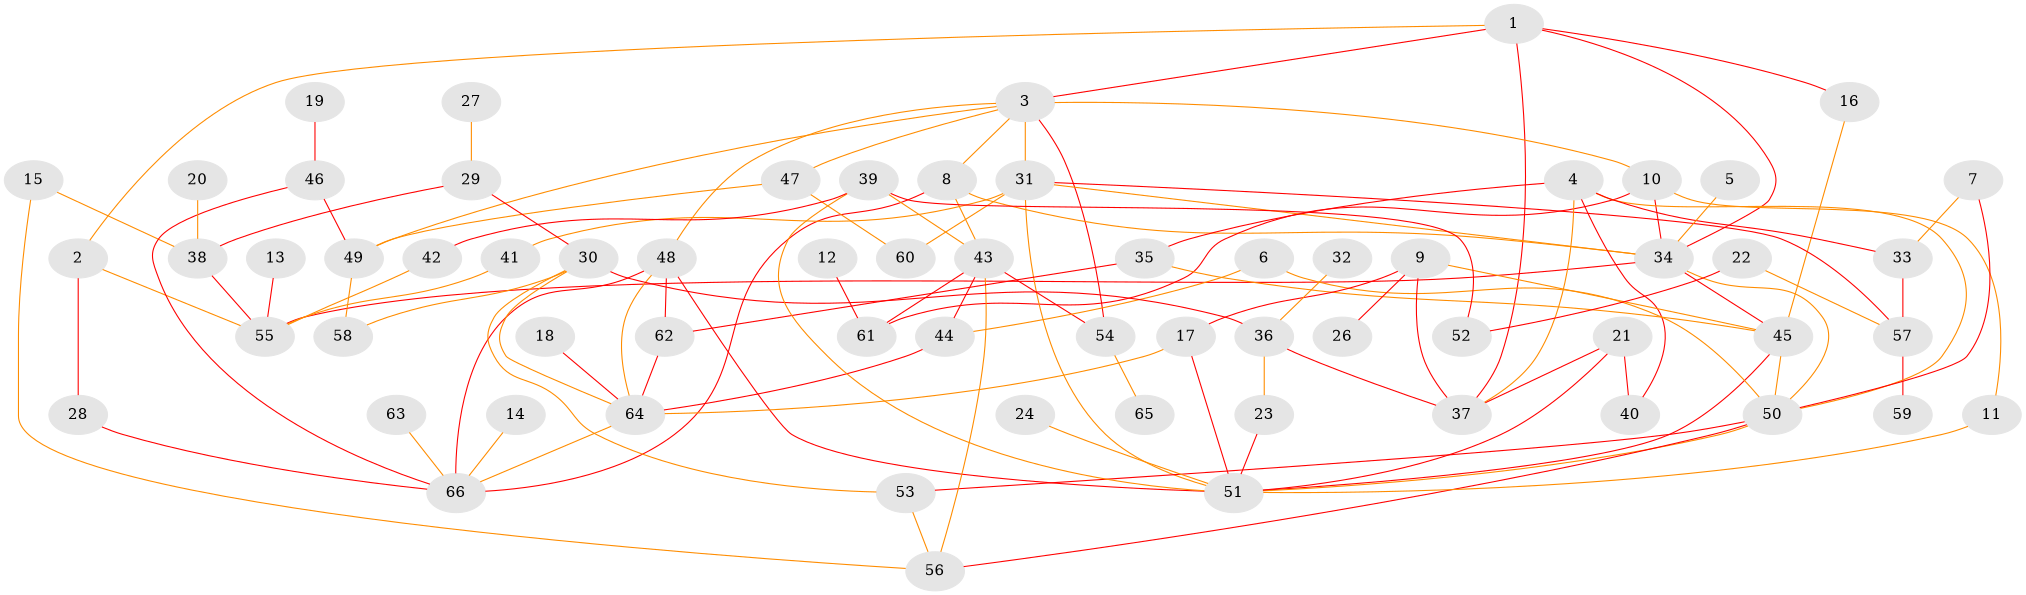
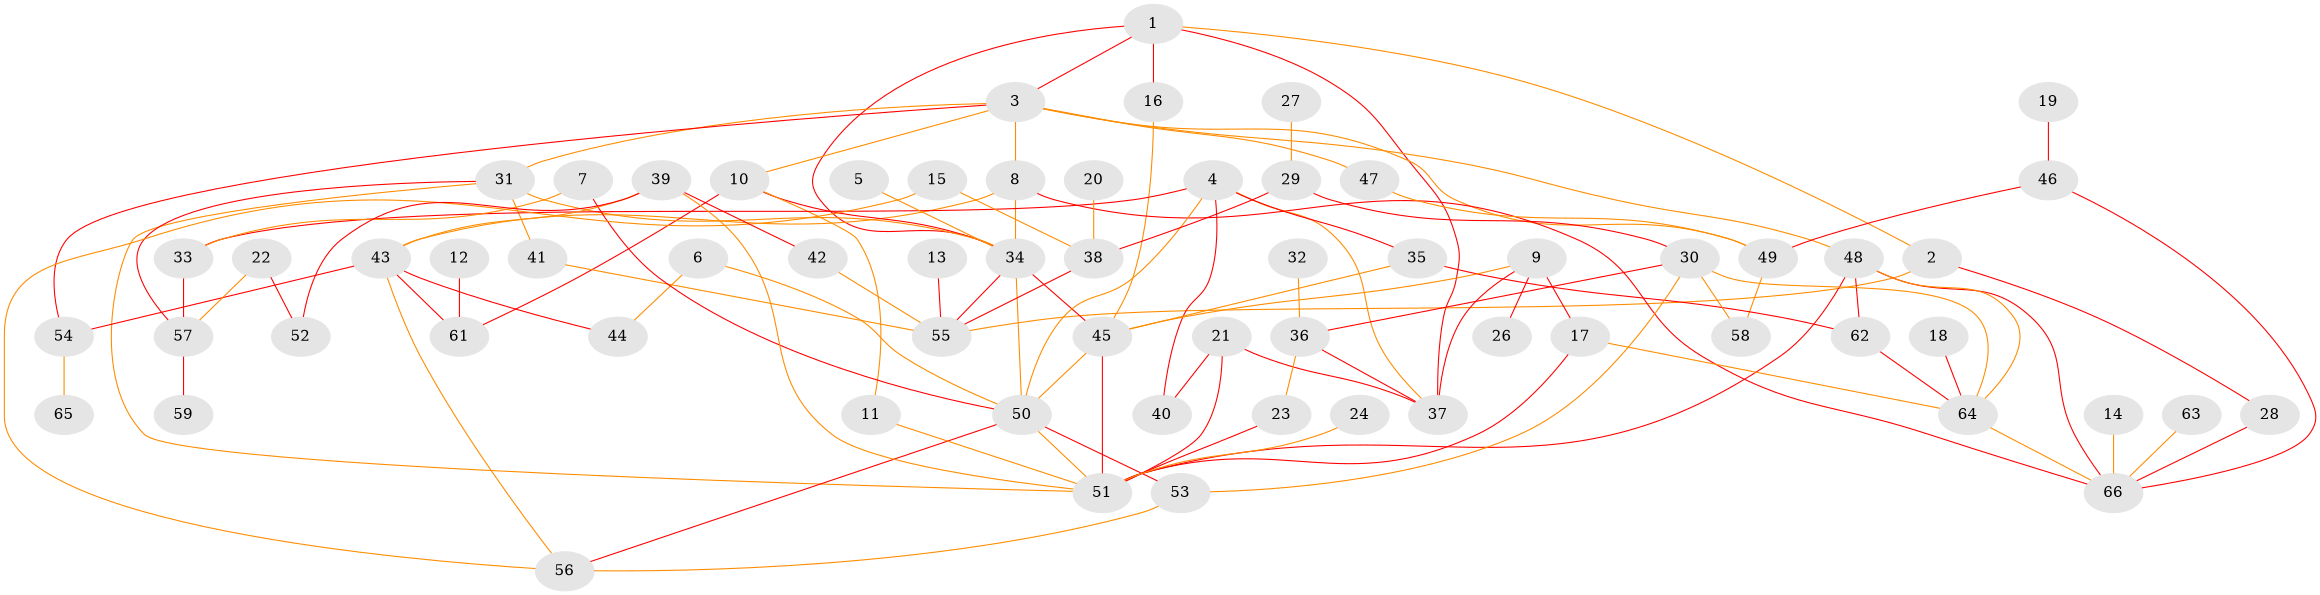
node "60": removed
edge "44" -- "64": removed
